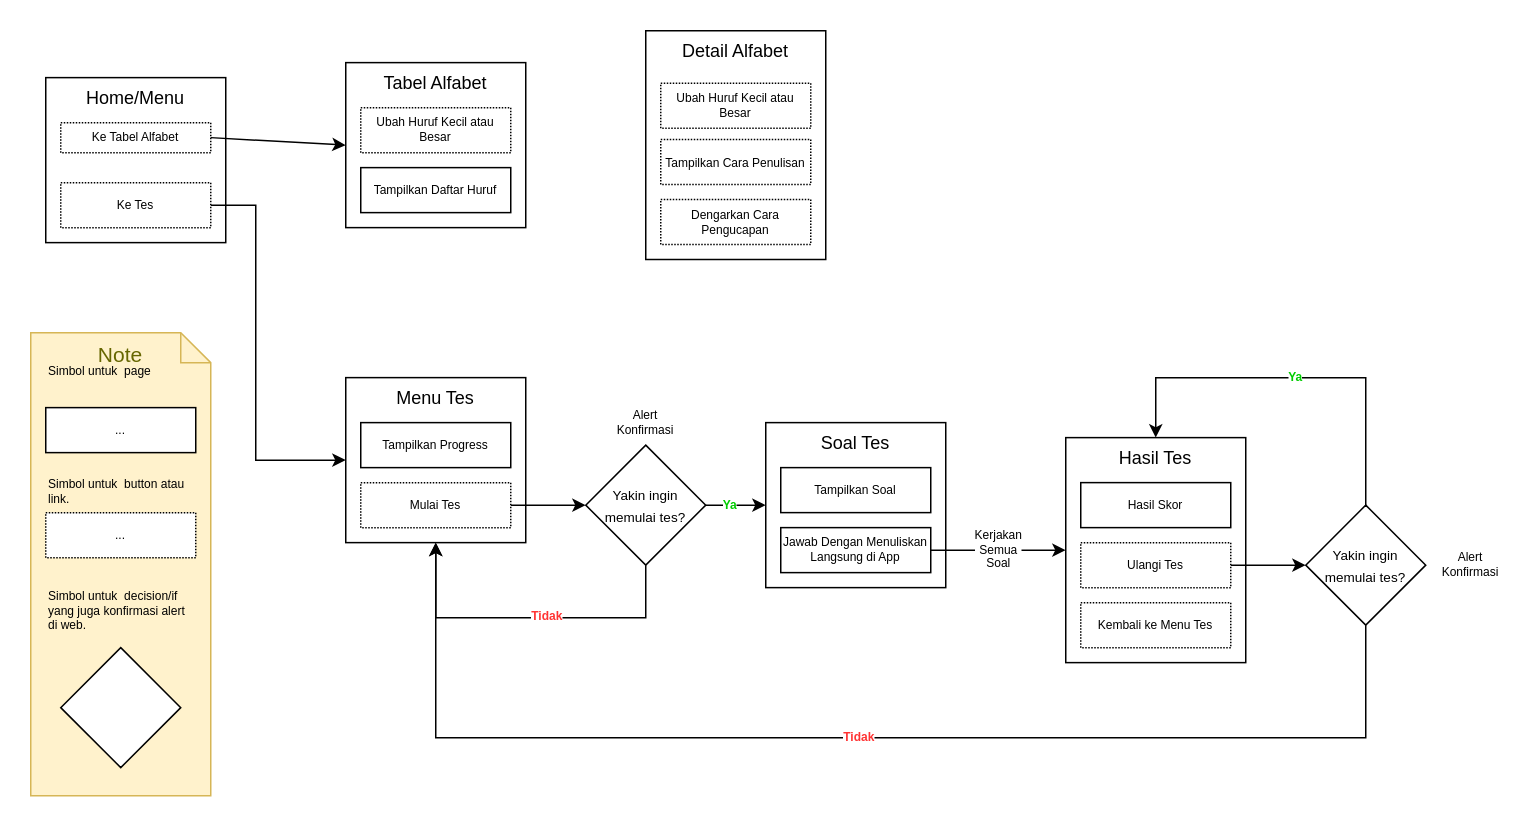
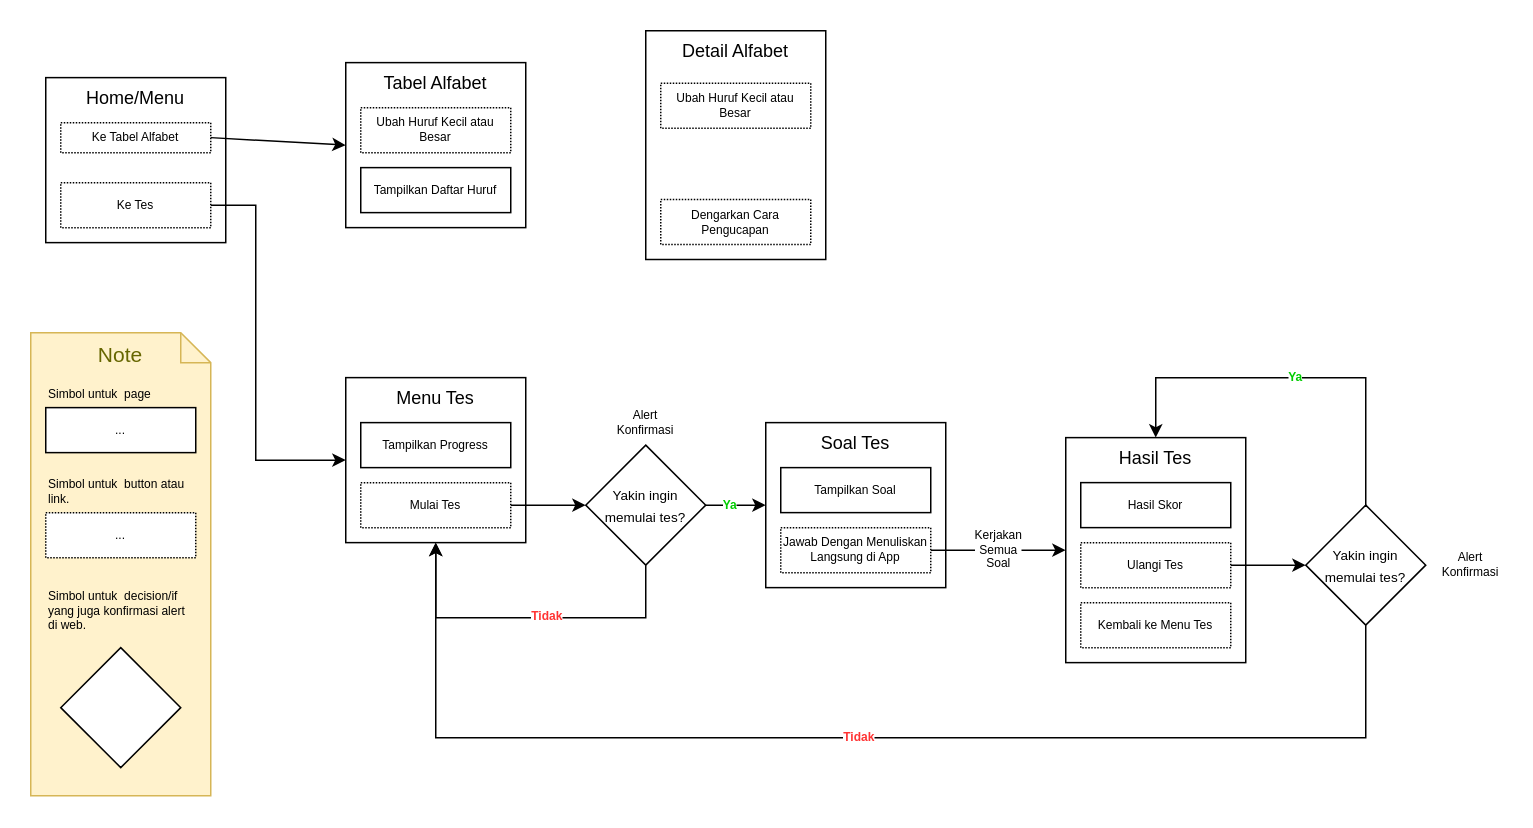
node "Tampilkan Cara Penulisan": removed
node "Simbol untuk page": moved (121, 370) -> (121, 393)
node "Jawab Dengan Menuliskan Langsung di App": style solid -> dashed
